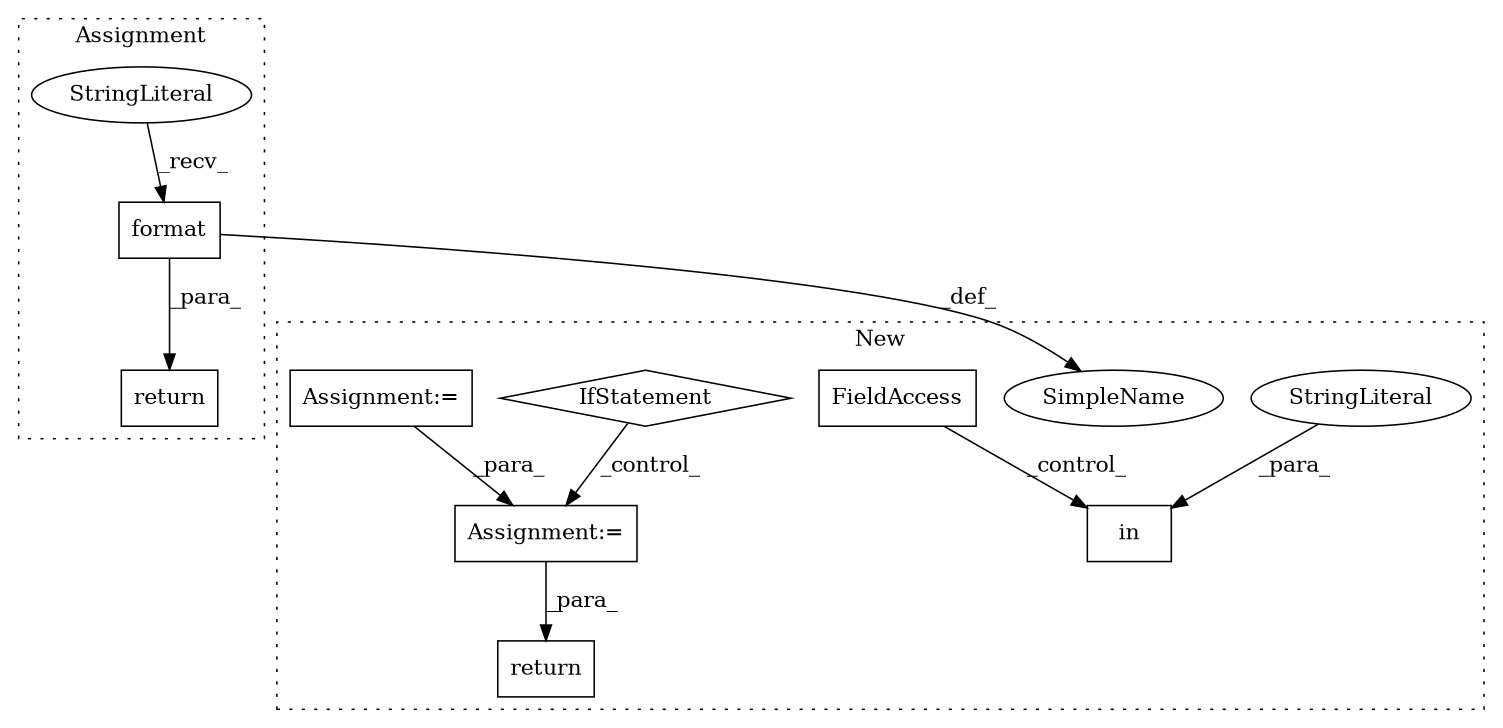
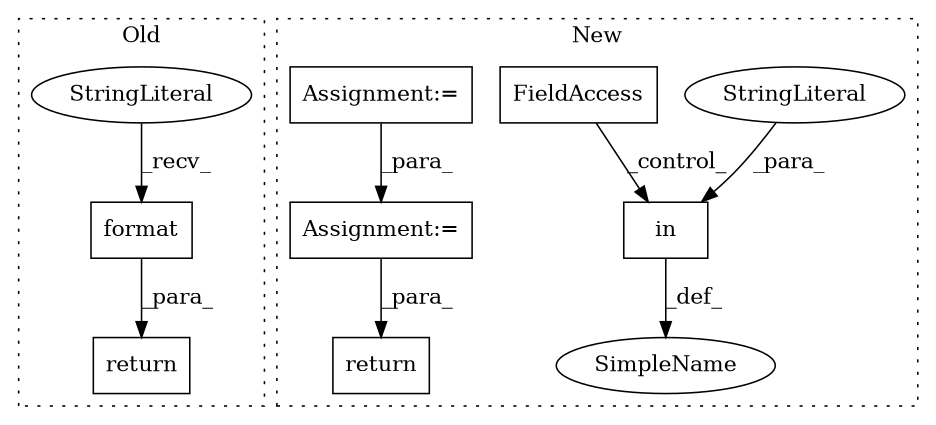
cluster "Assignment": label "Assignment" -> "Old"
edge "format" -> "SimpleName": now "in" -> "SimpleName"
node "IfStatement": removed
